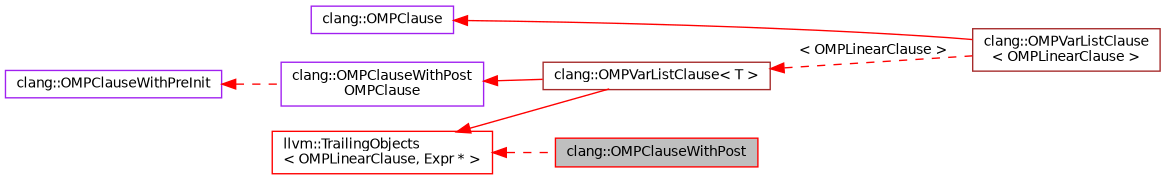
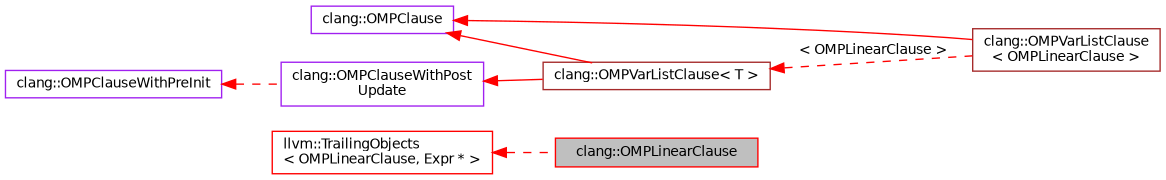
node "clang::OMPClauseWithPost OMPClause": label "clang::OMPClauseWithPost OMPClause" -> "clang::OMPClauseWithPost Update"
edge "clang::OMPVarListClause< T >" -> "llvm::TrailingObjects < OMPLinearClause, Expr * >": now "clang::OMPVarListClause< T >" -> "clang::OMPClause"
node "clang::OMPClauseWithPost": label "clang::OMPClauseWithPost" -> "clang::OMPLinearClause"
